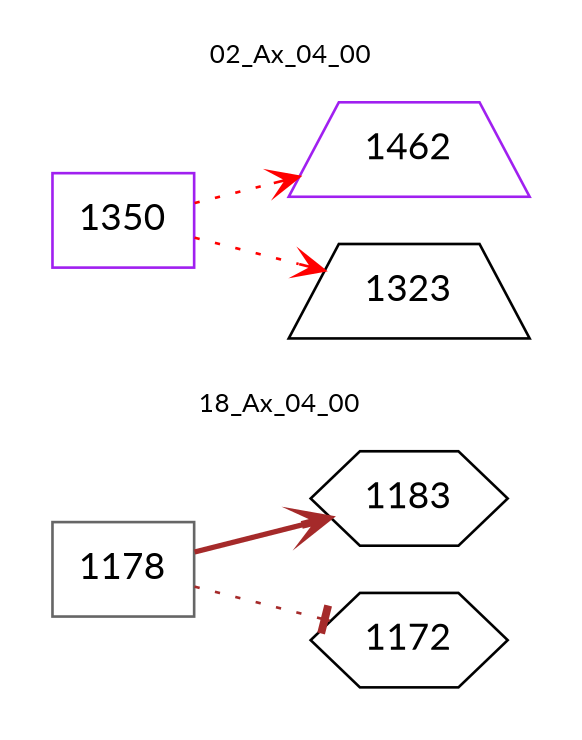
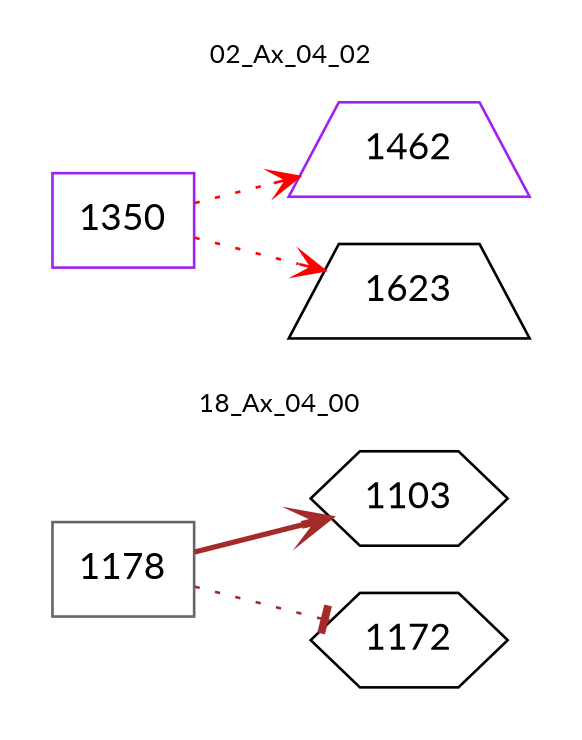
cluster "02_Ax_04_00": label "02_Ax_04_00" -> "02_Ax_04_02"
node "1323": label "1323" -> "1623"
node "1183": label "1183" -> "1103"
